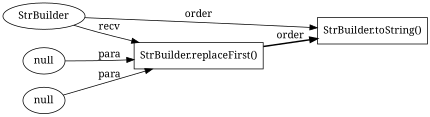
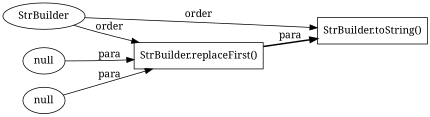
edge "StrBuilder" -> "StrBuilder.replaceFirst()": label "recv" -> "order"
edge "StrBuilder.replaceFirst()" -> "StrBuilder.toString()": label "order" -> "para"
